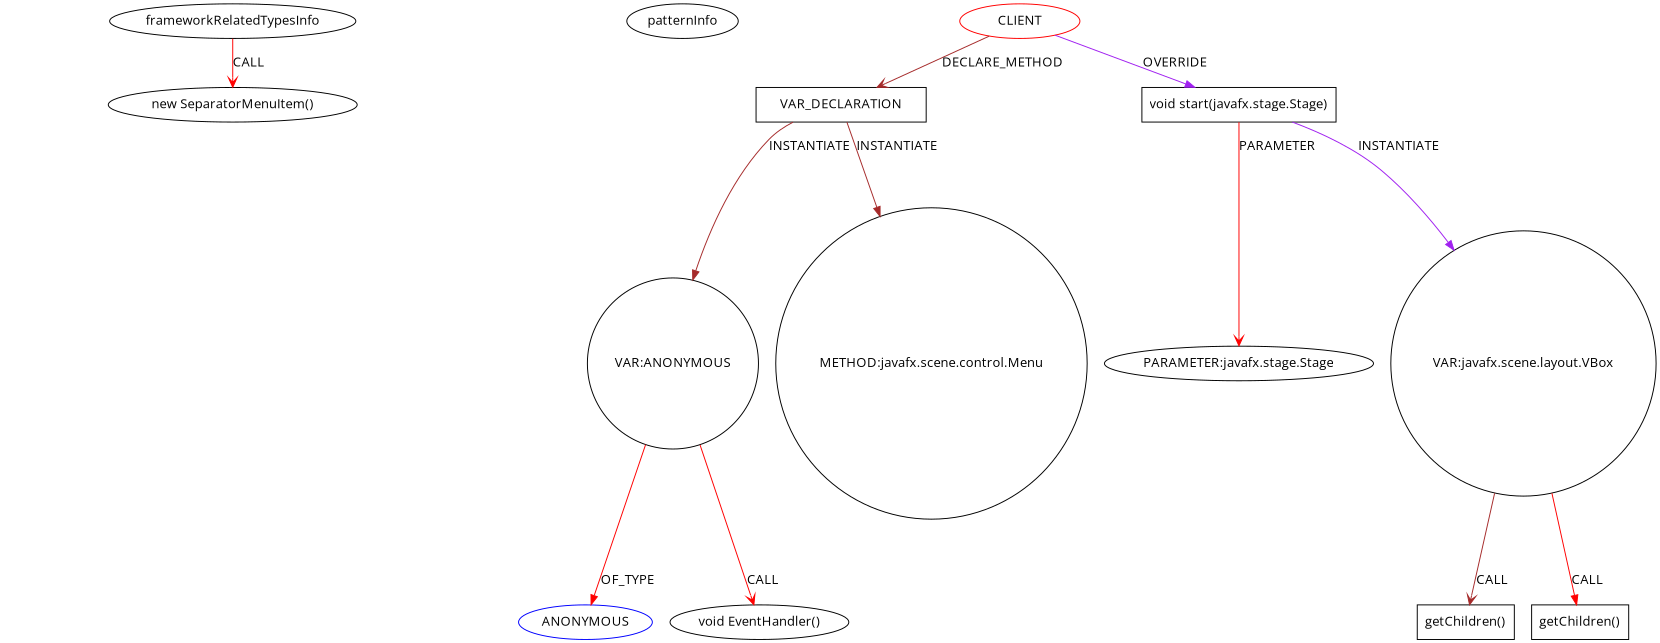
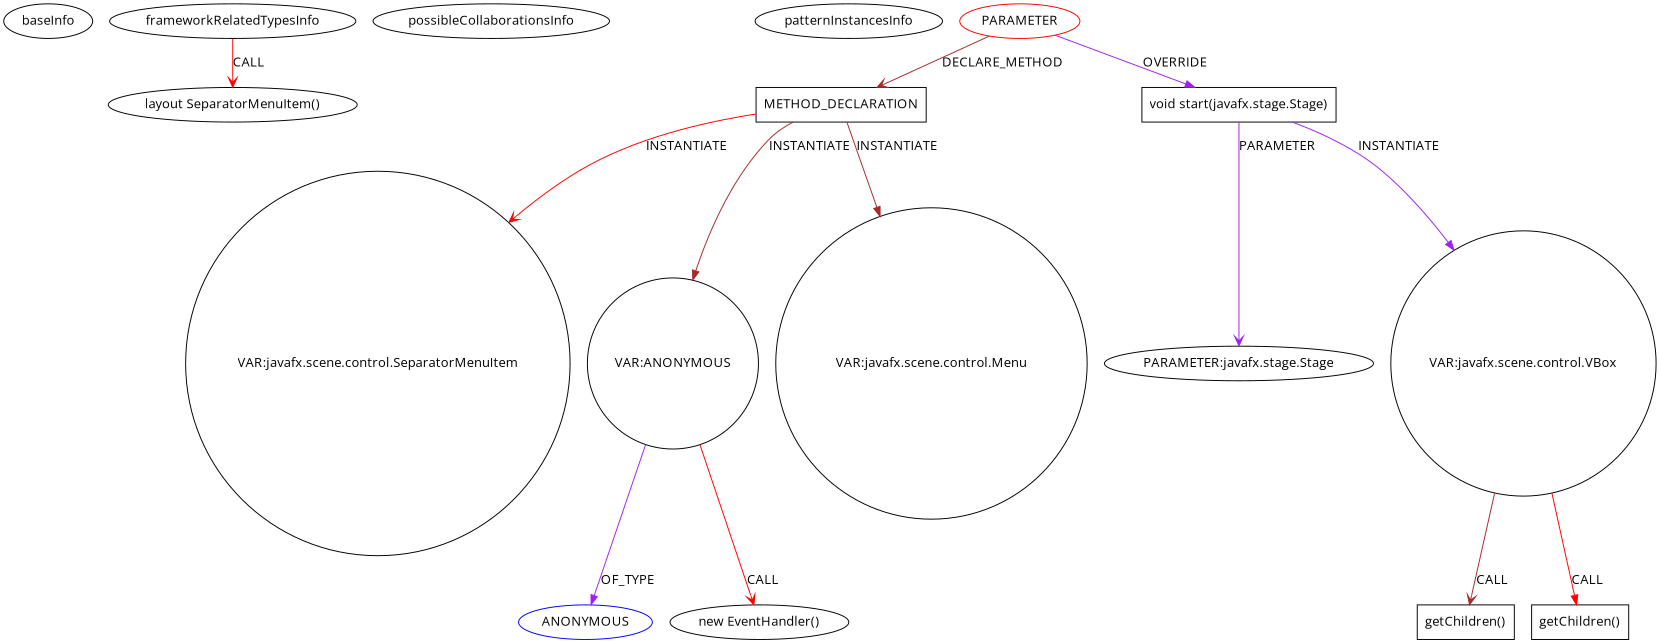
node "baseInfo": added
node "possibleCollaborationsInfo": added
node "patternInfo": removed
node "patternInstancesInfo": added
node "CLIENT": label "CLIENT" -> "PARAMETER"
node "new SeparatorMenuItem()": label "new SeparatorMenuItem()" -> "layout SeparatorMenuItem()"
node "VAR_DECLARATION": label "VAR_DECLARATION" -> "METHOD_DECLARATION"
edge "void start(javafx.stage.Stage)" -> "PARAMETER:javafx.stage.Stage": color red -> purple
node "VAR:javafx.scene.control.SeparatorMenuItem": added
node "METHOD:javafx.scene.control.Menu": label "METHOD:javafx.scene.control.Menu" -> "VAR:javafx.scene.control.Menu"
node "VAR:javafx.scene.layout.VBox": label "VAR:javafx.scene.layout.VBox" -> "VAR:javafx.scene.control.VBox"
edge "VAR:ANONYMOUS" -> "ANONYMOUS": color red -> purple
node "void EventHandler()": label "void EventHandler()" -> "new EventHandler()"
